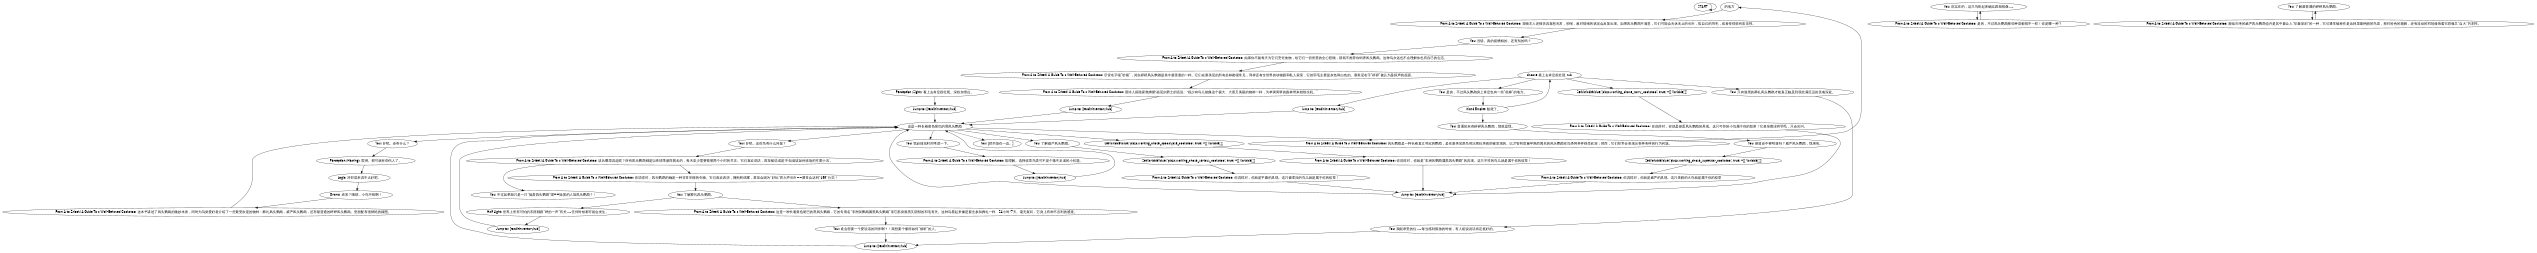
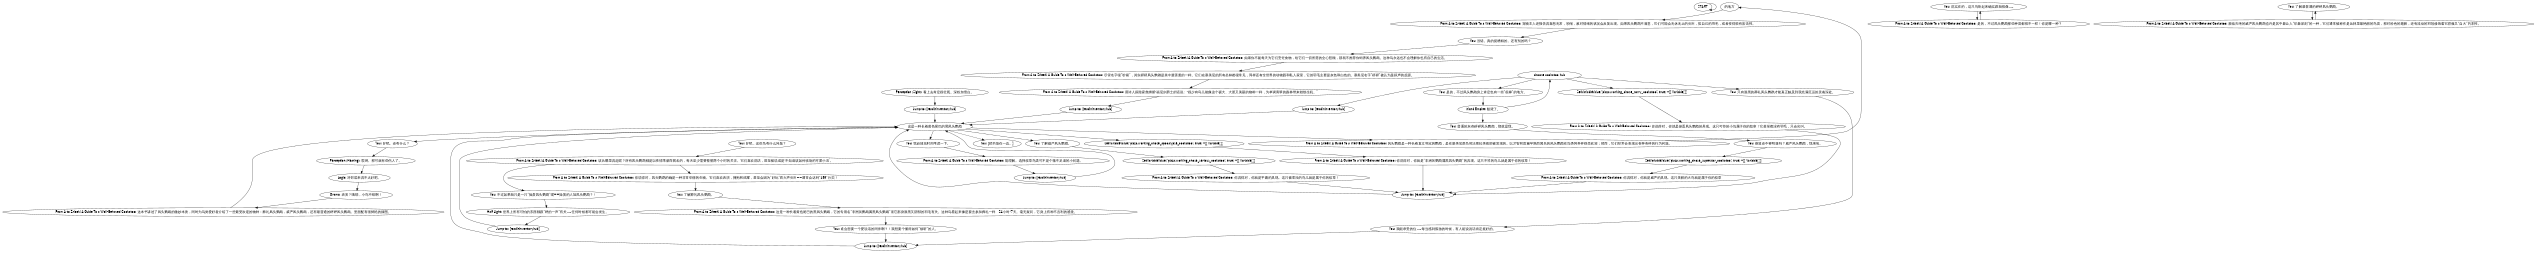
node "choose 看上去肯定很壮观 hub": label "choose 看上去肯定很壮观 hub" -> "choose cockatoo hub"
edge "这是一种长着黄色尾巴的黑凤头鹦鹉" -> "You: 好吧，这些鸟有什么问题？": removed
edge "You: 了解葬礼凤头鹦鹉。" -> "Half Light: 世界上所有可怕的东西都跟*砰的一声*有关……任何时候都可能会发生。": now "You: 不过如果我只是一只*操蛋凤头鹦鹉*呢——操蛋的人加凤头鹦鹉？！" -> "Half Light: 世界上所有可怕的东西都跟*砰的一声*有关……任何时候都可能会发生。"
